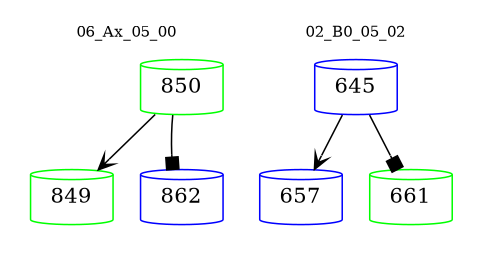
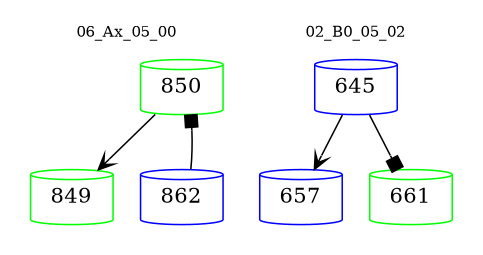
edge "850" -> "862": reversed
